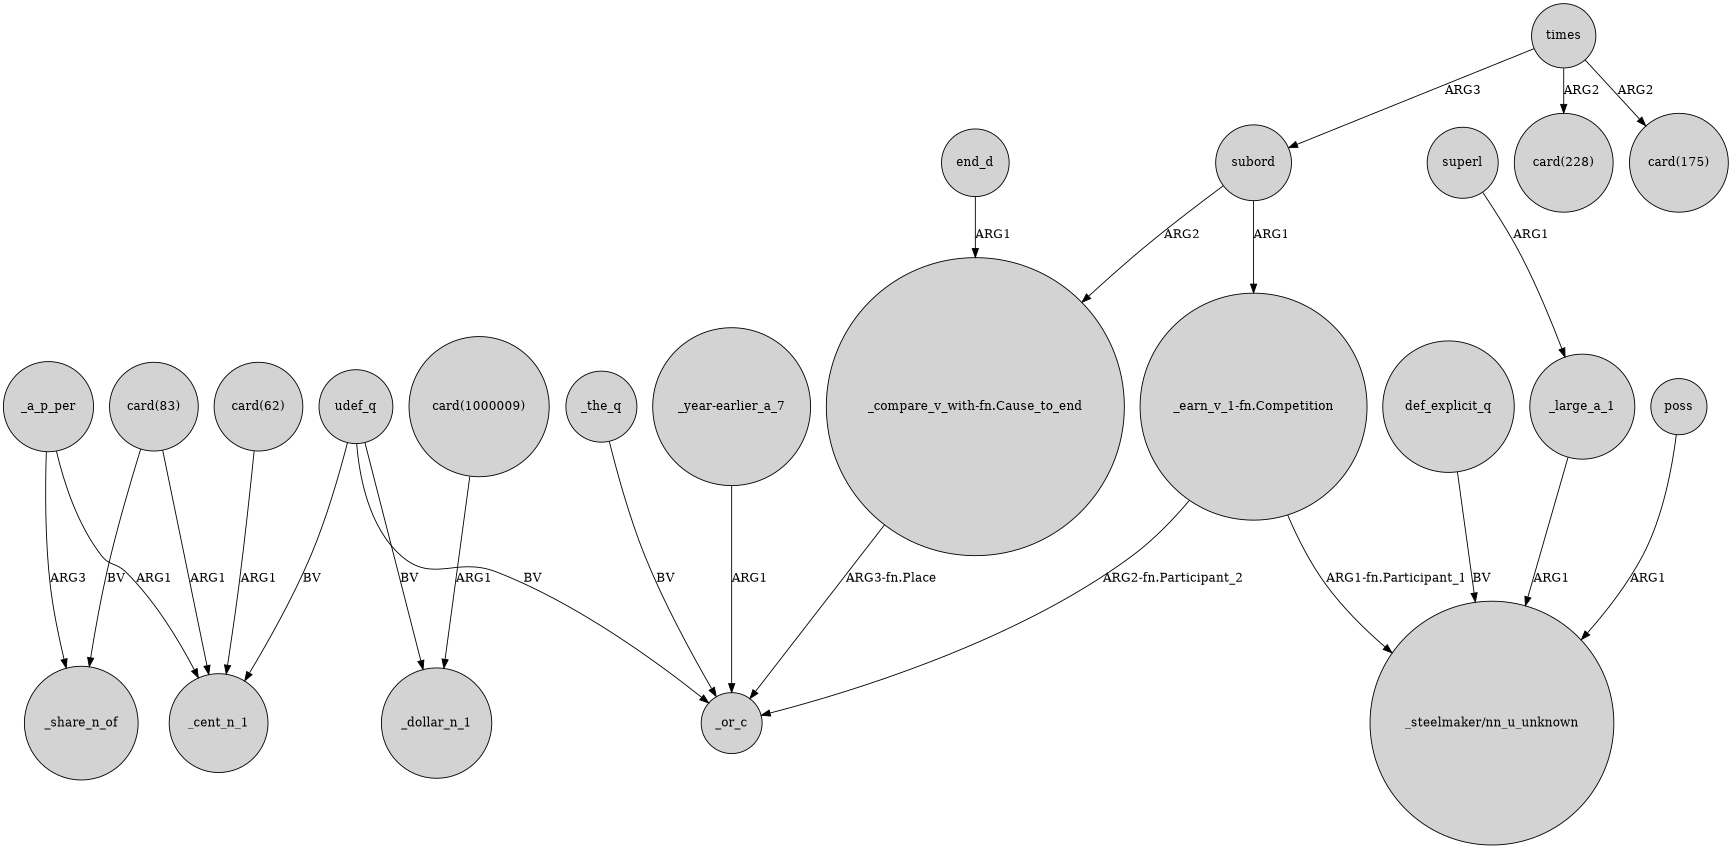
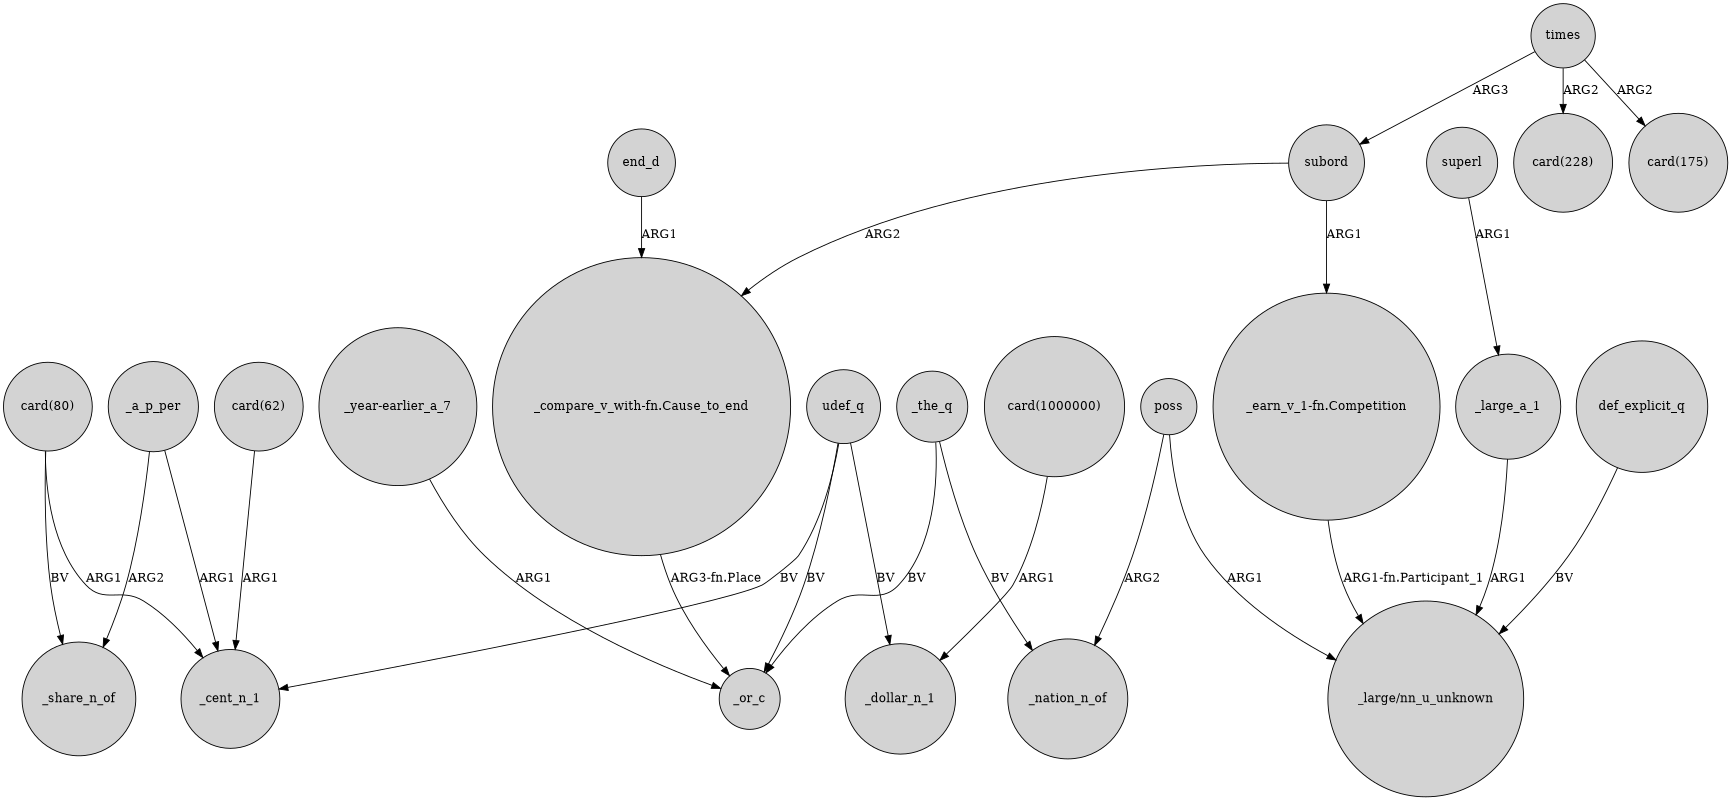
node "card(83)": label "card(83)" -> "card(80)"
node "card(1000009)": label "card(1000009)" -> "card(1000000)"
edge "_a_p_per" -> "_share_n_of": label "ARG3" -> "ARG2"
edge "_earn_v_1-fn.Competition" -> "_or_c": removed, label "ARG2-fn.Participant_2"
node "_nation_n_of": added
node "_steelmaker/nn_u_unknown": label "_steelmaker/nn_u_unknown" -> "_large/nn_u_unknown"
